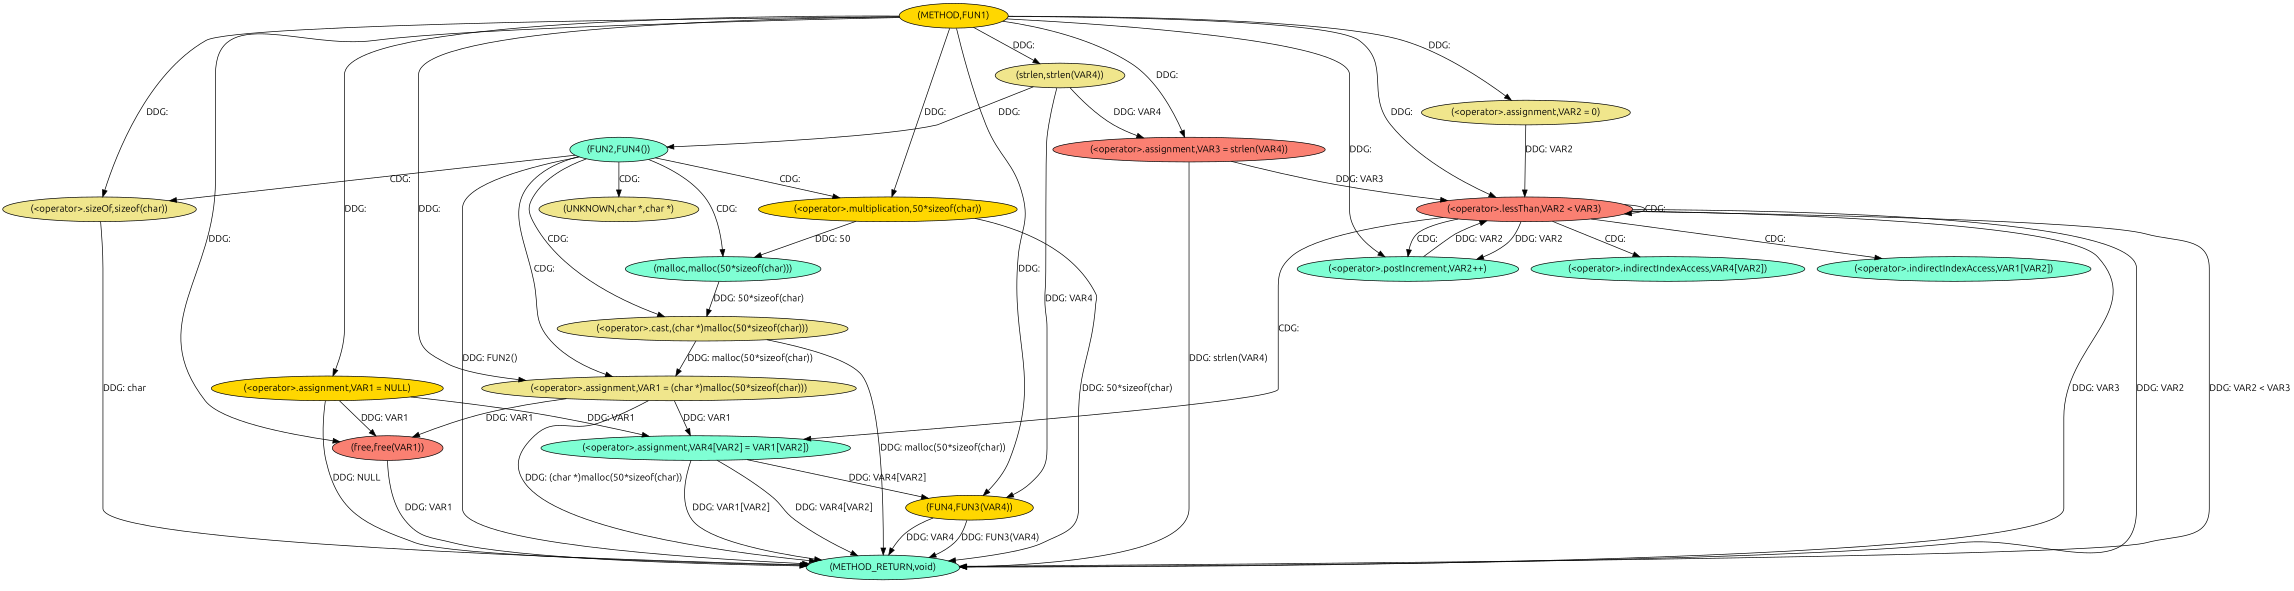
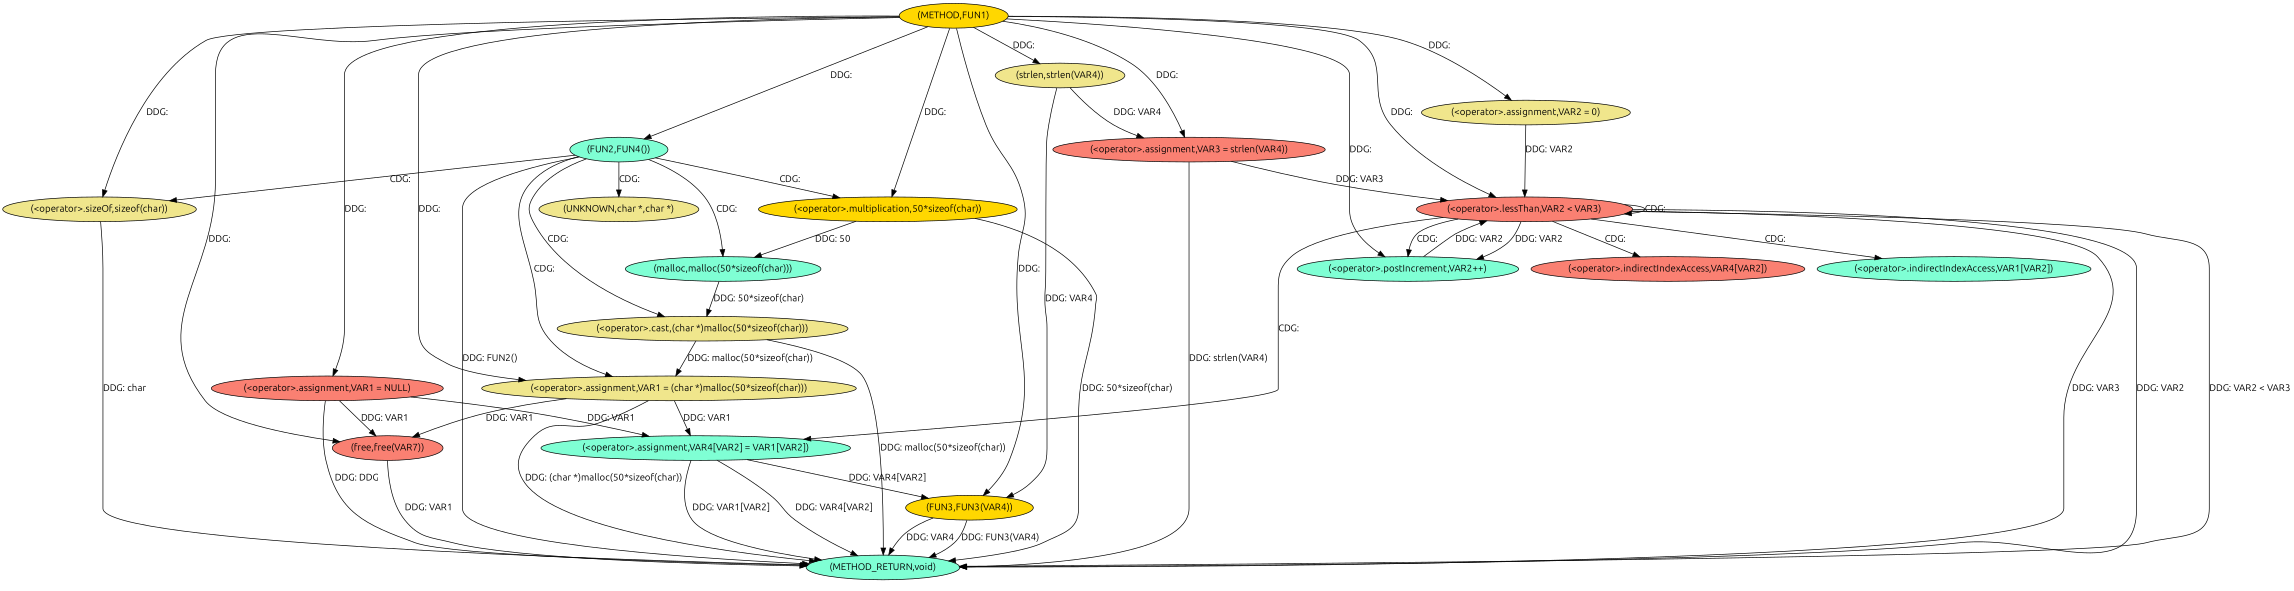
edge "(strlen,strlen(VAR4))" -> "(FUN2,FUN4())": now "(METHOD,FUN1)" -> "(FUN2,FUN4())"
node "(<operator>.indirectIndexAccess,VAR4[VAR2])": fillcolor aquamarine -> salmon
node "(<operator>.assignment,VAR1 = NULL)": fillcolor gold -> salmon
node "(free,free(VAR1))": label "(free,free(VAR1))" -> "(free,free(VAR7))"
edge "(<operator>.assignment,VAR1 = NULL)" -> "(METHOD_RETURN,void)": label "DDG: NULL" -> "DDG: DDG"
node "(FUN4,FUN3(VAR4))": label "(FUN4,FUN3(VAR4))" -> "(FUN3,FUN3(VAR4))"
